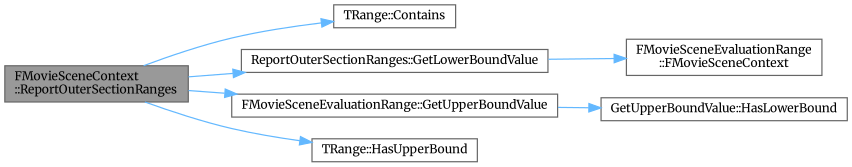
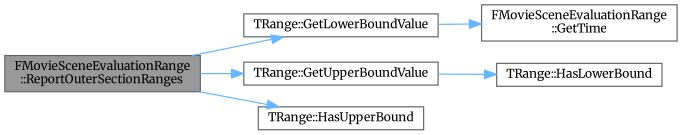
node "TRange::Contains": removed
node "FMovieSceneEvaluationRange ::FMovieSceneContext": label "FMovieSceneEvaluationRange ::FMovieSceneContext" -> "FMovieSceneEvaluationRange ::GetTime"
node "ReportOuterSectionRanges::GetLowerBoundValue": label "ReportOuterSectionRanges::GetLowerBoundValue" -> "TRange::GetLowerBoundValue"
node "FMovieSceneContext ::ReportOuterSectionRanges": label "FMovieSceneContext ::ReportOuterSectionRanges" -> "FMovieSceneEvaluationRange ::ReportOuterSectionRanges"
node "FMovieSceneEvaluationRange::GetUpperBoundValue": label "FMovieSceneEvaluationRange::GetUpperBoundValue" -> "TRange::GetUpperBoundValue"
node "GetUpperBoundValue::HasLowerBound": label "GetUpperBoundValue::HasLowerBound" -> "TRange::HasLowerBound"
